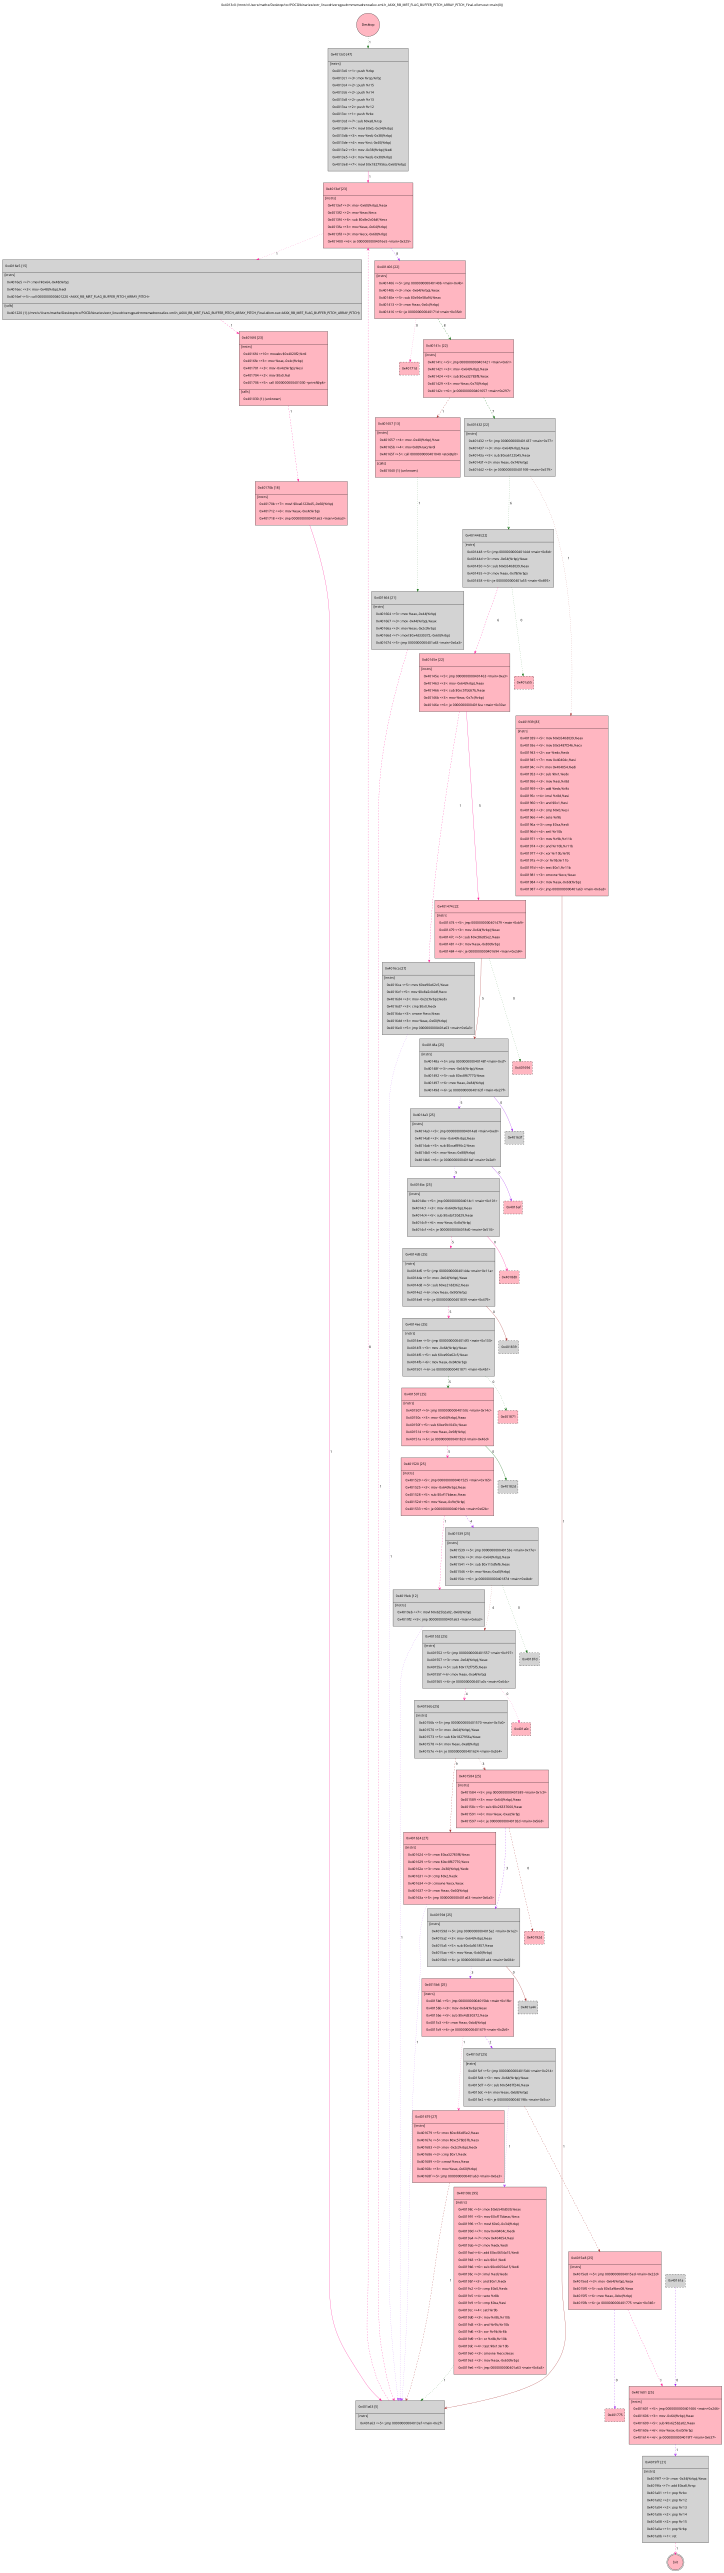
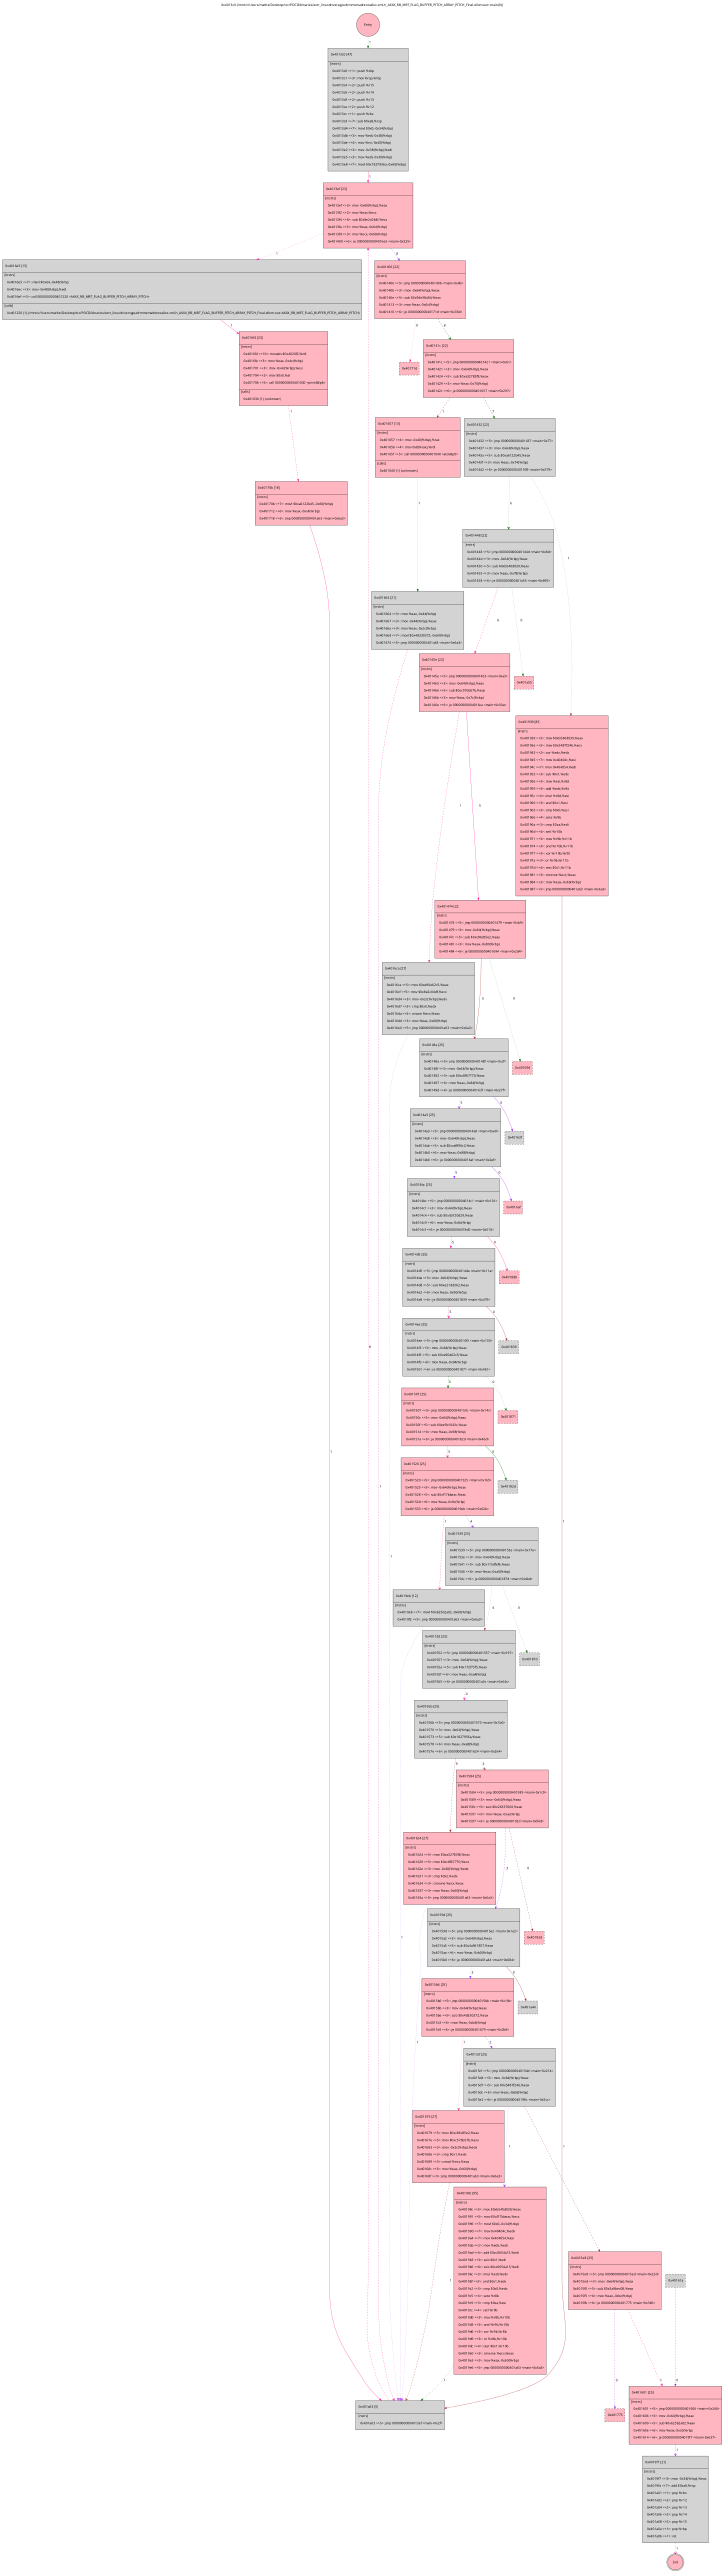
node "Desktop": label "Desktop" -> "Entry"
edge "0x4016e5 [15]" -> "0x4016f4 [23]": style dashed -> solid
node "0x401a0c": removed
